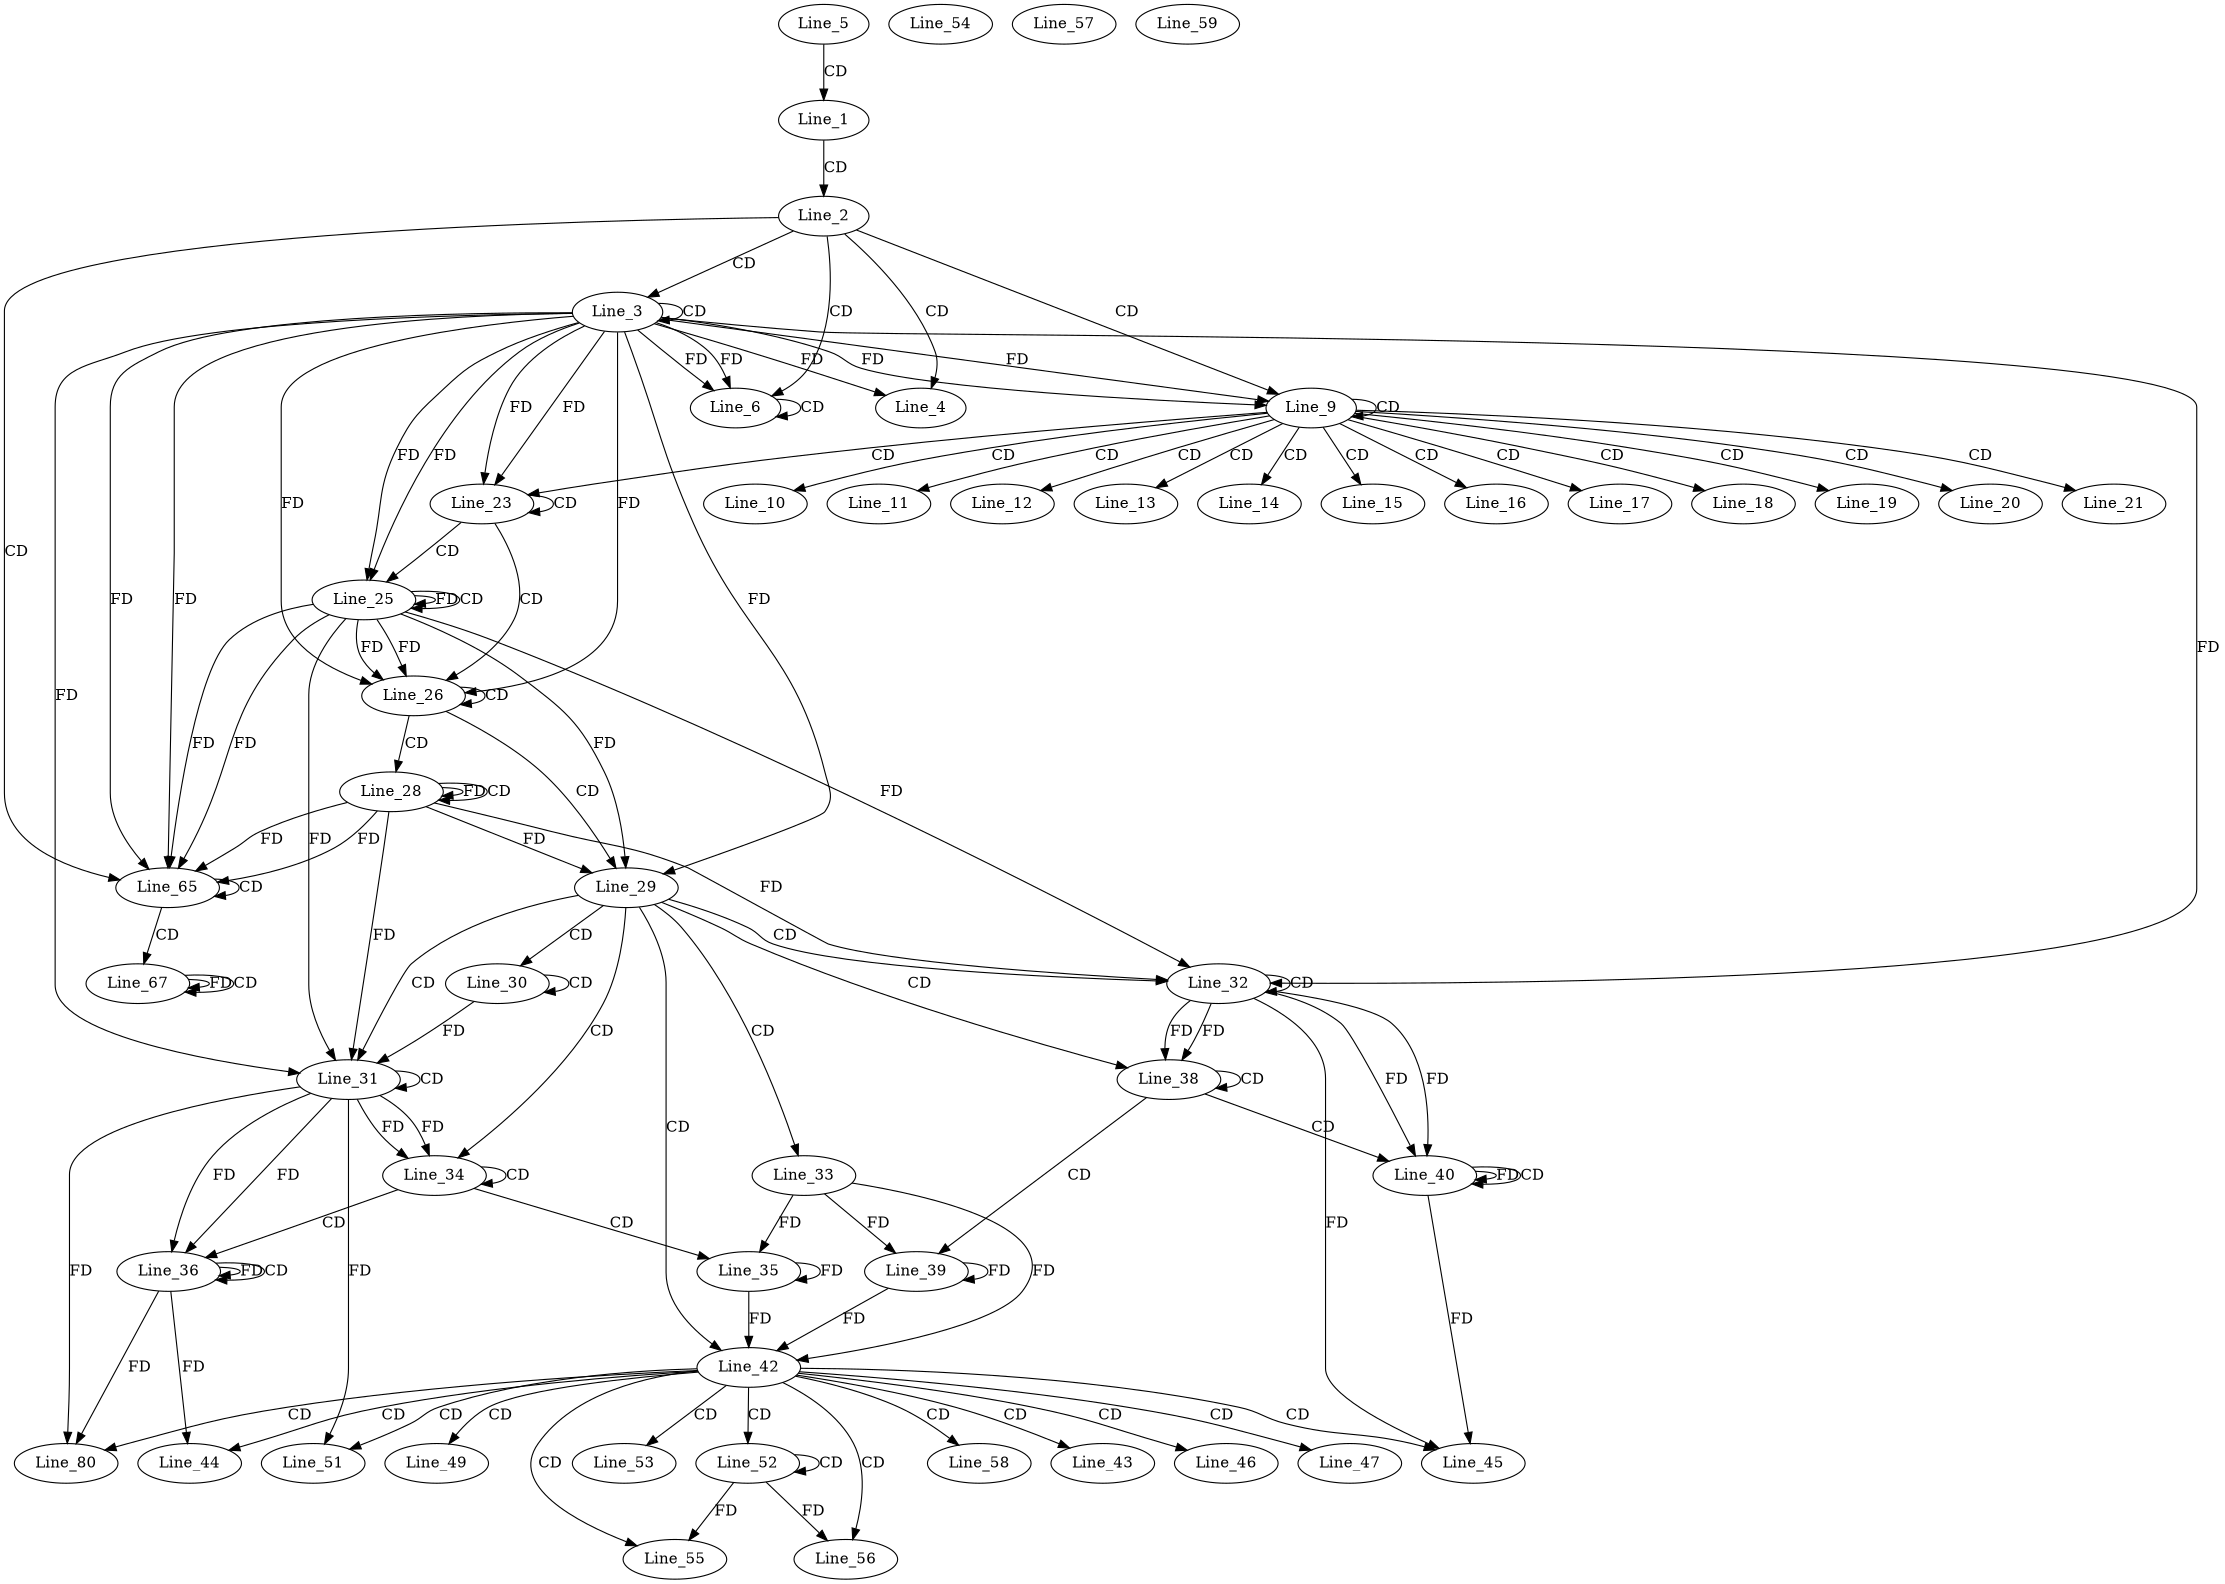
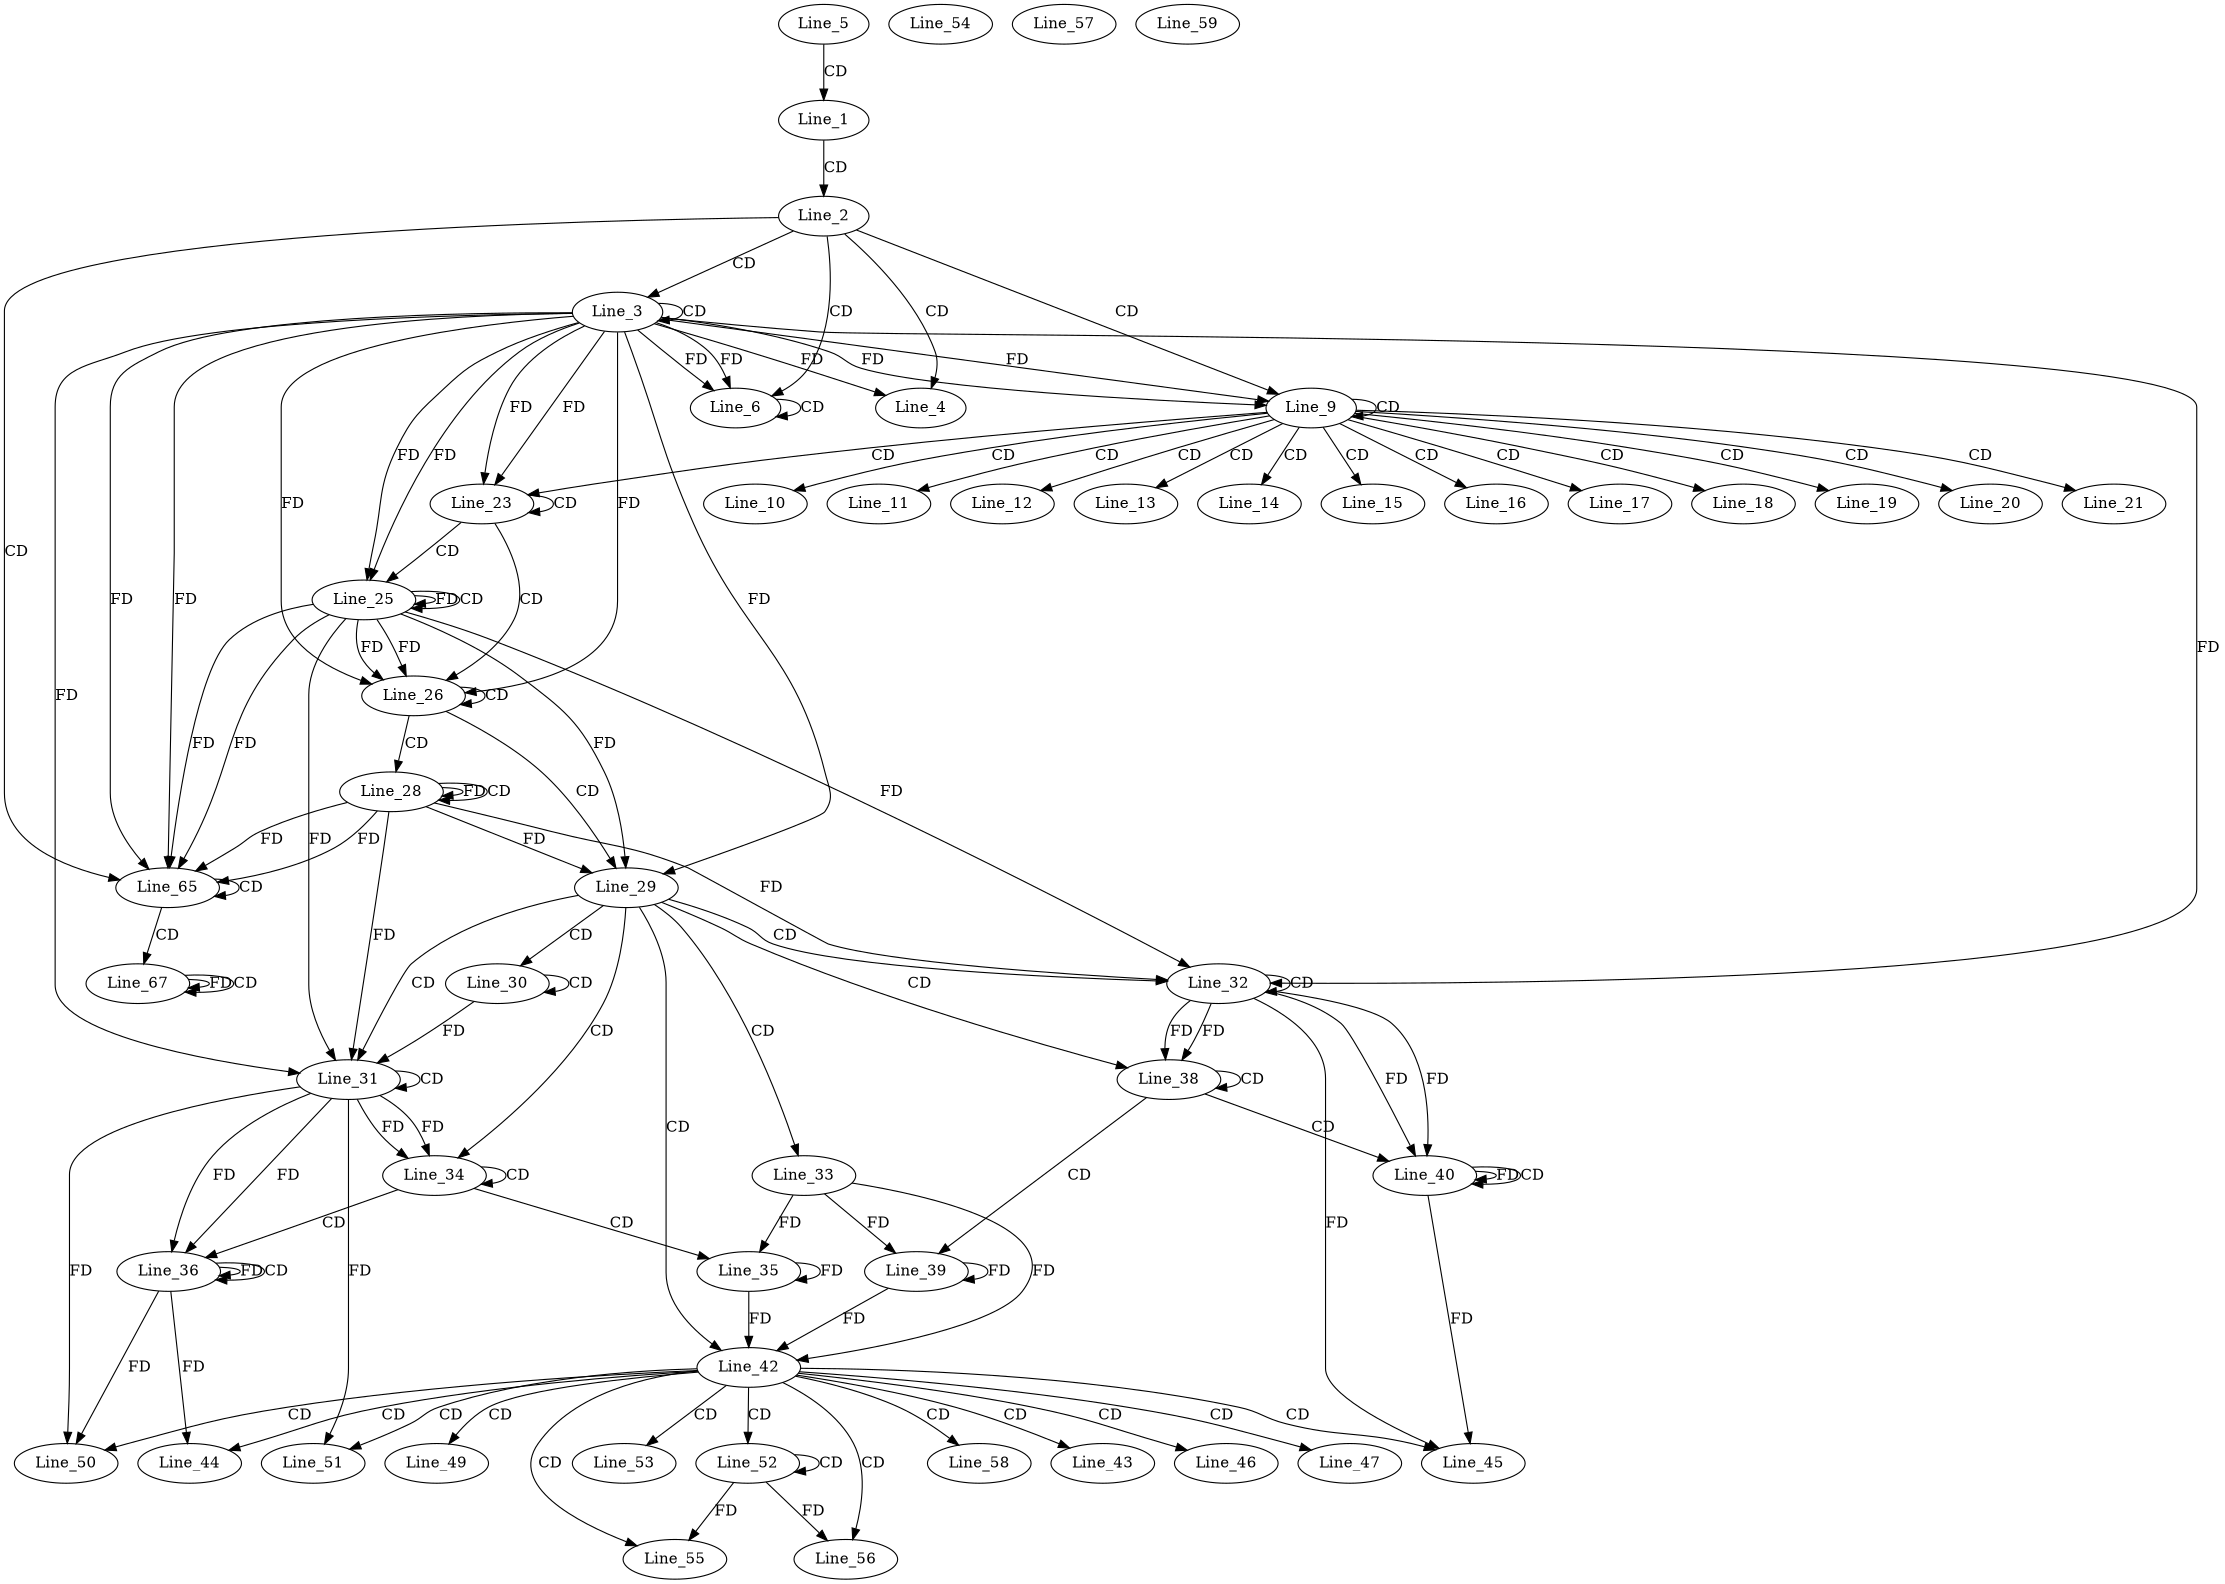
node "Line_80": label "Line_80" -> "Line_50"
